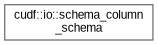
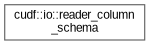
node "cudf::io::schema_column _schema": label "cudf::io::schema_column _schema" -> "cudf::io::reader_column _schema"
